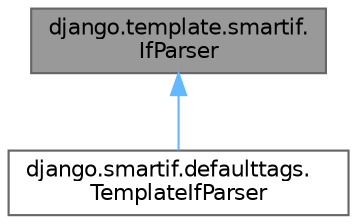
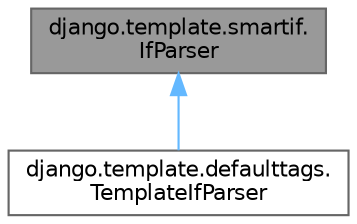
node "django.smartif.defaulttags. TemplateIfParser": label "django.smartif.defaulttags. TemplateIfParser" -> "django.template.defaulttags. TemplateIfParser"
